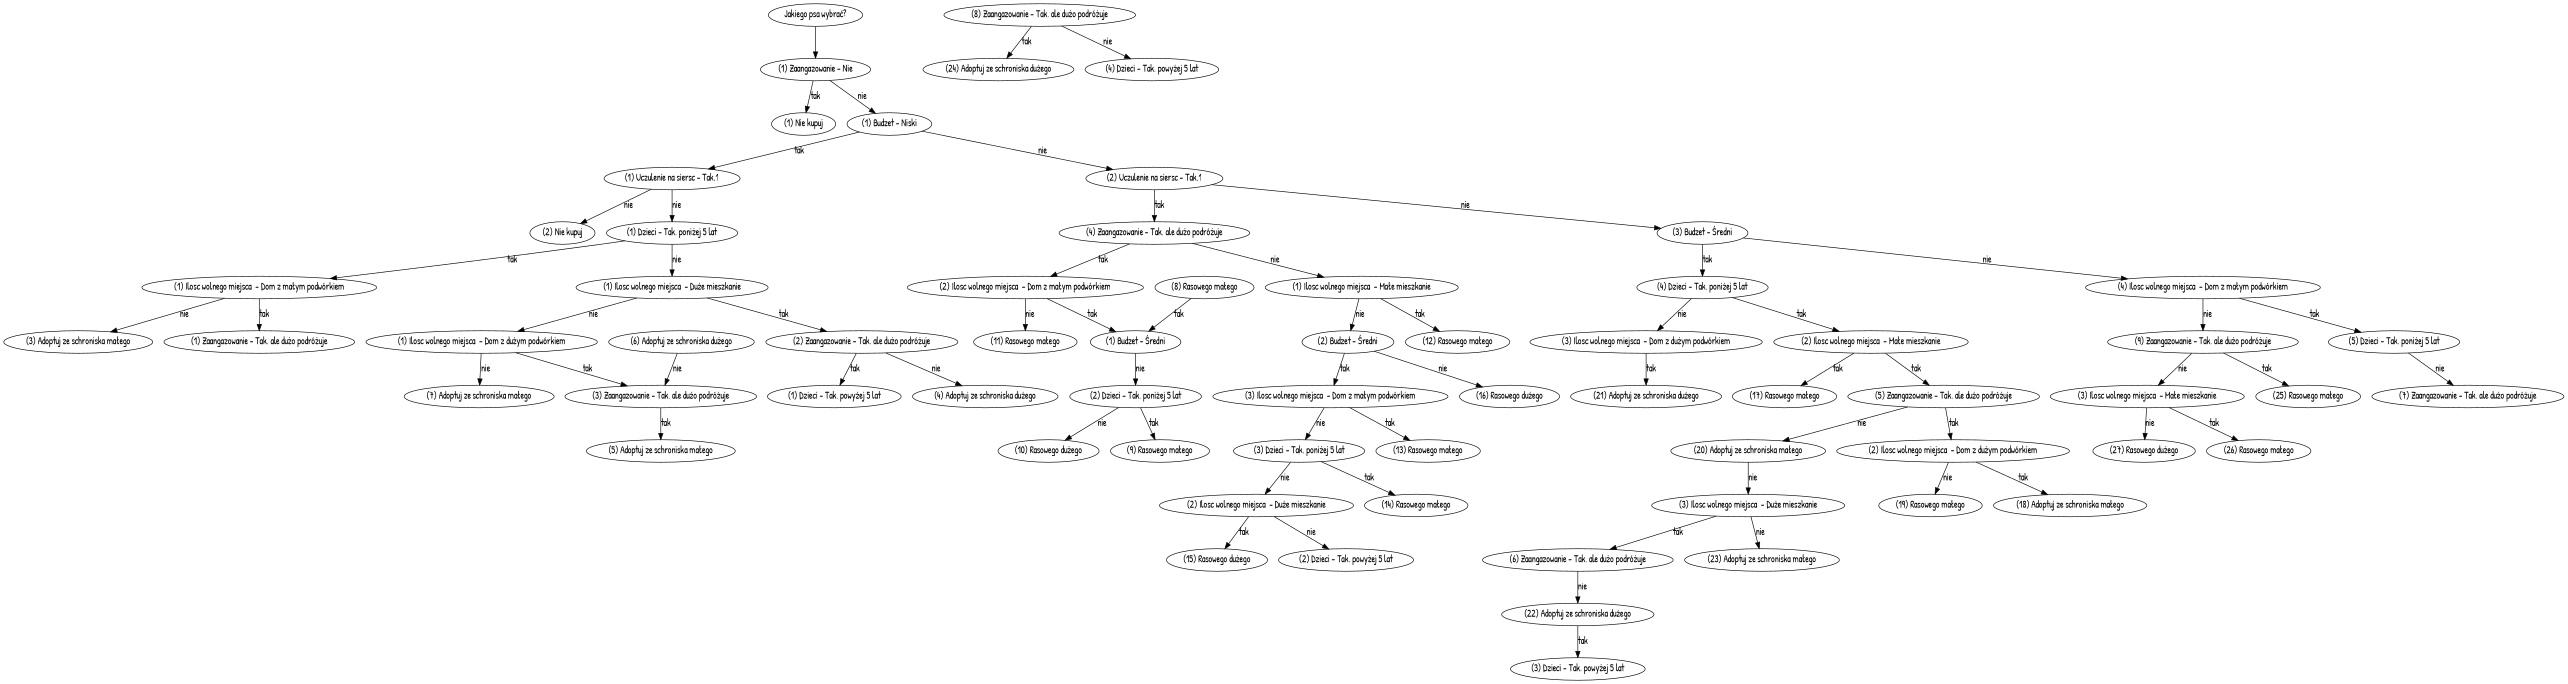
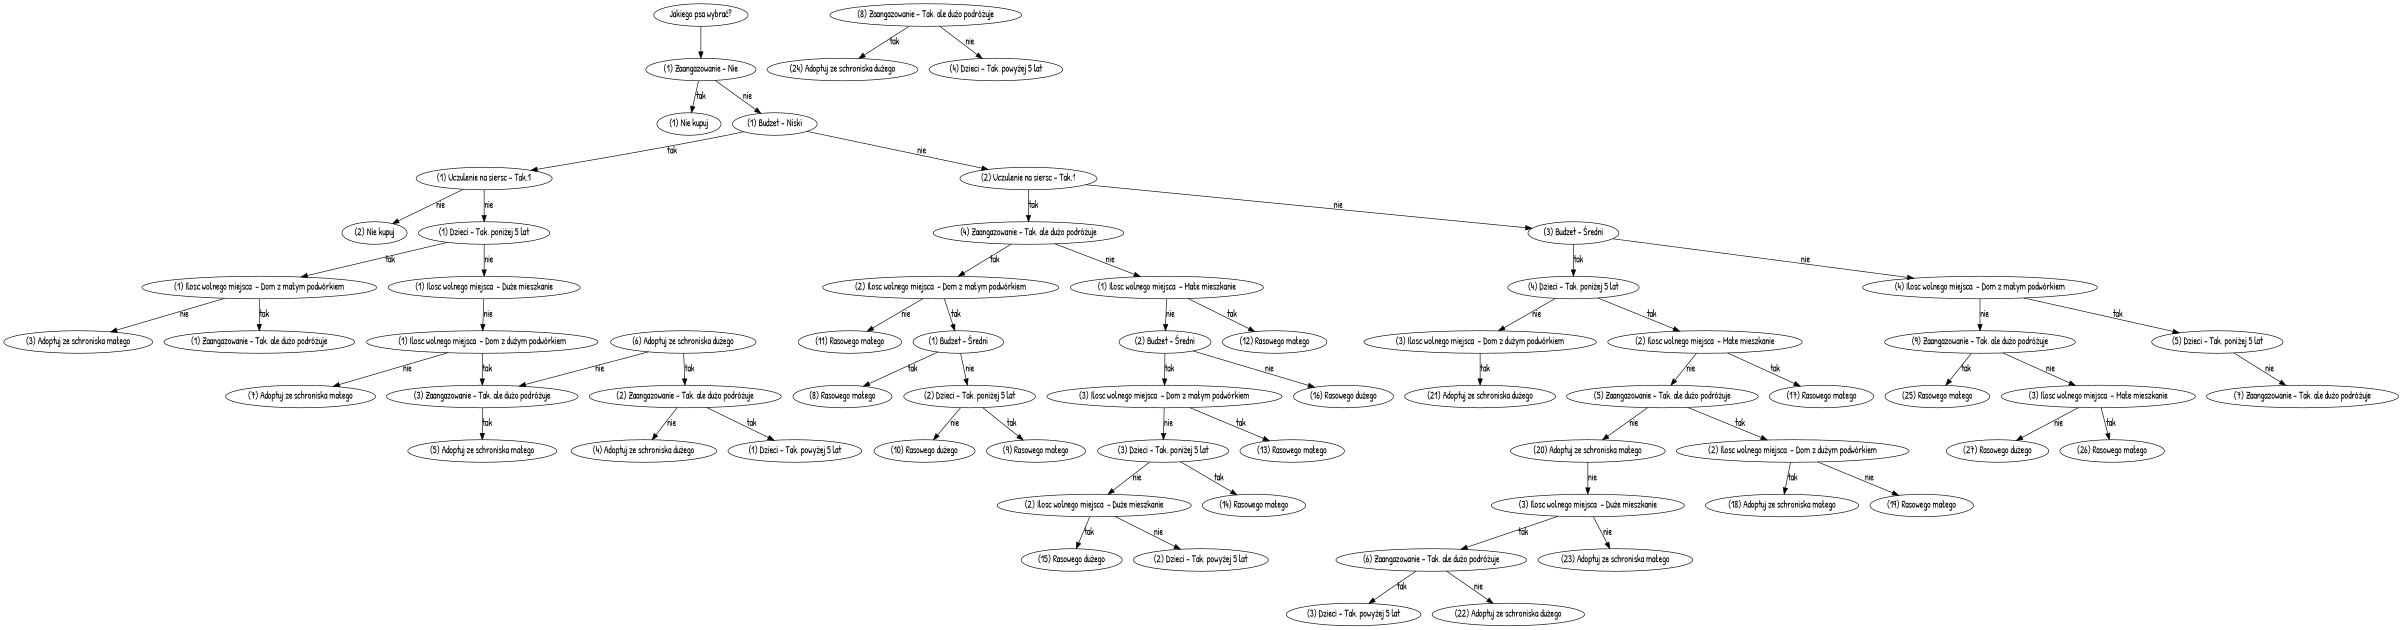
edge "(8) Rasowego małego" -> "(1) Budzet - Średni": reversed
edge "(1) Ilosc wolnego miejsca  - Duże mieszkanie" -> "(2) Zaangazowanie - Tak, ale dużo podróżuje": now "(6) Adoptuj ze schroniska dużego" -> "(2) Zaangazowanie - Tak, ale dużo podróżuje"
edge "(2) Ilosc wolnego miejsca  - Małe mieszkanie" -> "(5) Zaangazowanie - Tak, ale dużo podróżuje": label "tak" -> "nie"
edge "(22) Adoptuj ze schroniska dużego" -> "(3) Dzieci - Tak, powyżej 5 lat": now "(6) Zaangazowanie - Tak, ale dużo podróżuje" -> "(3) Dzieci - Tak, powyżej 5 lat"
